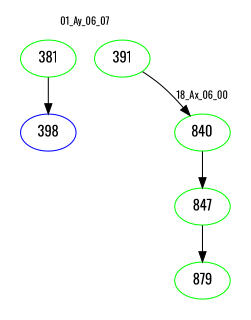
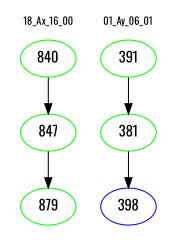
cluster "01_Ay_06_07": label "01_Ay_06_07" -> "01_Ay_06_01"
edge "391" -> "840": now "391" -> "381"
cluster "18_Ax_06_00": label "18_Ax_06_00" -> "18_Ax_16_00"
